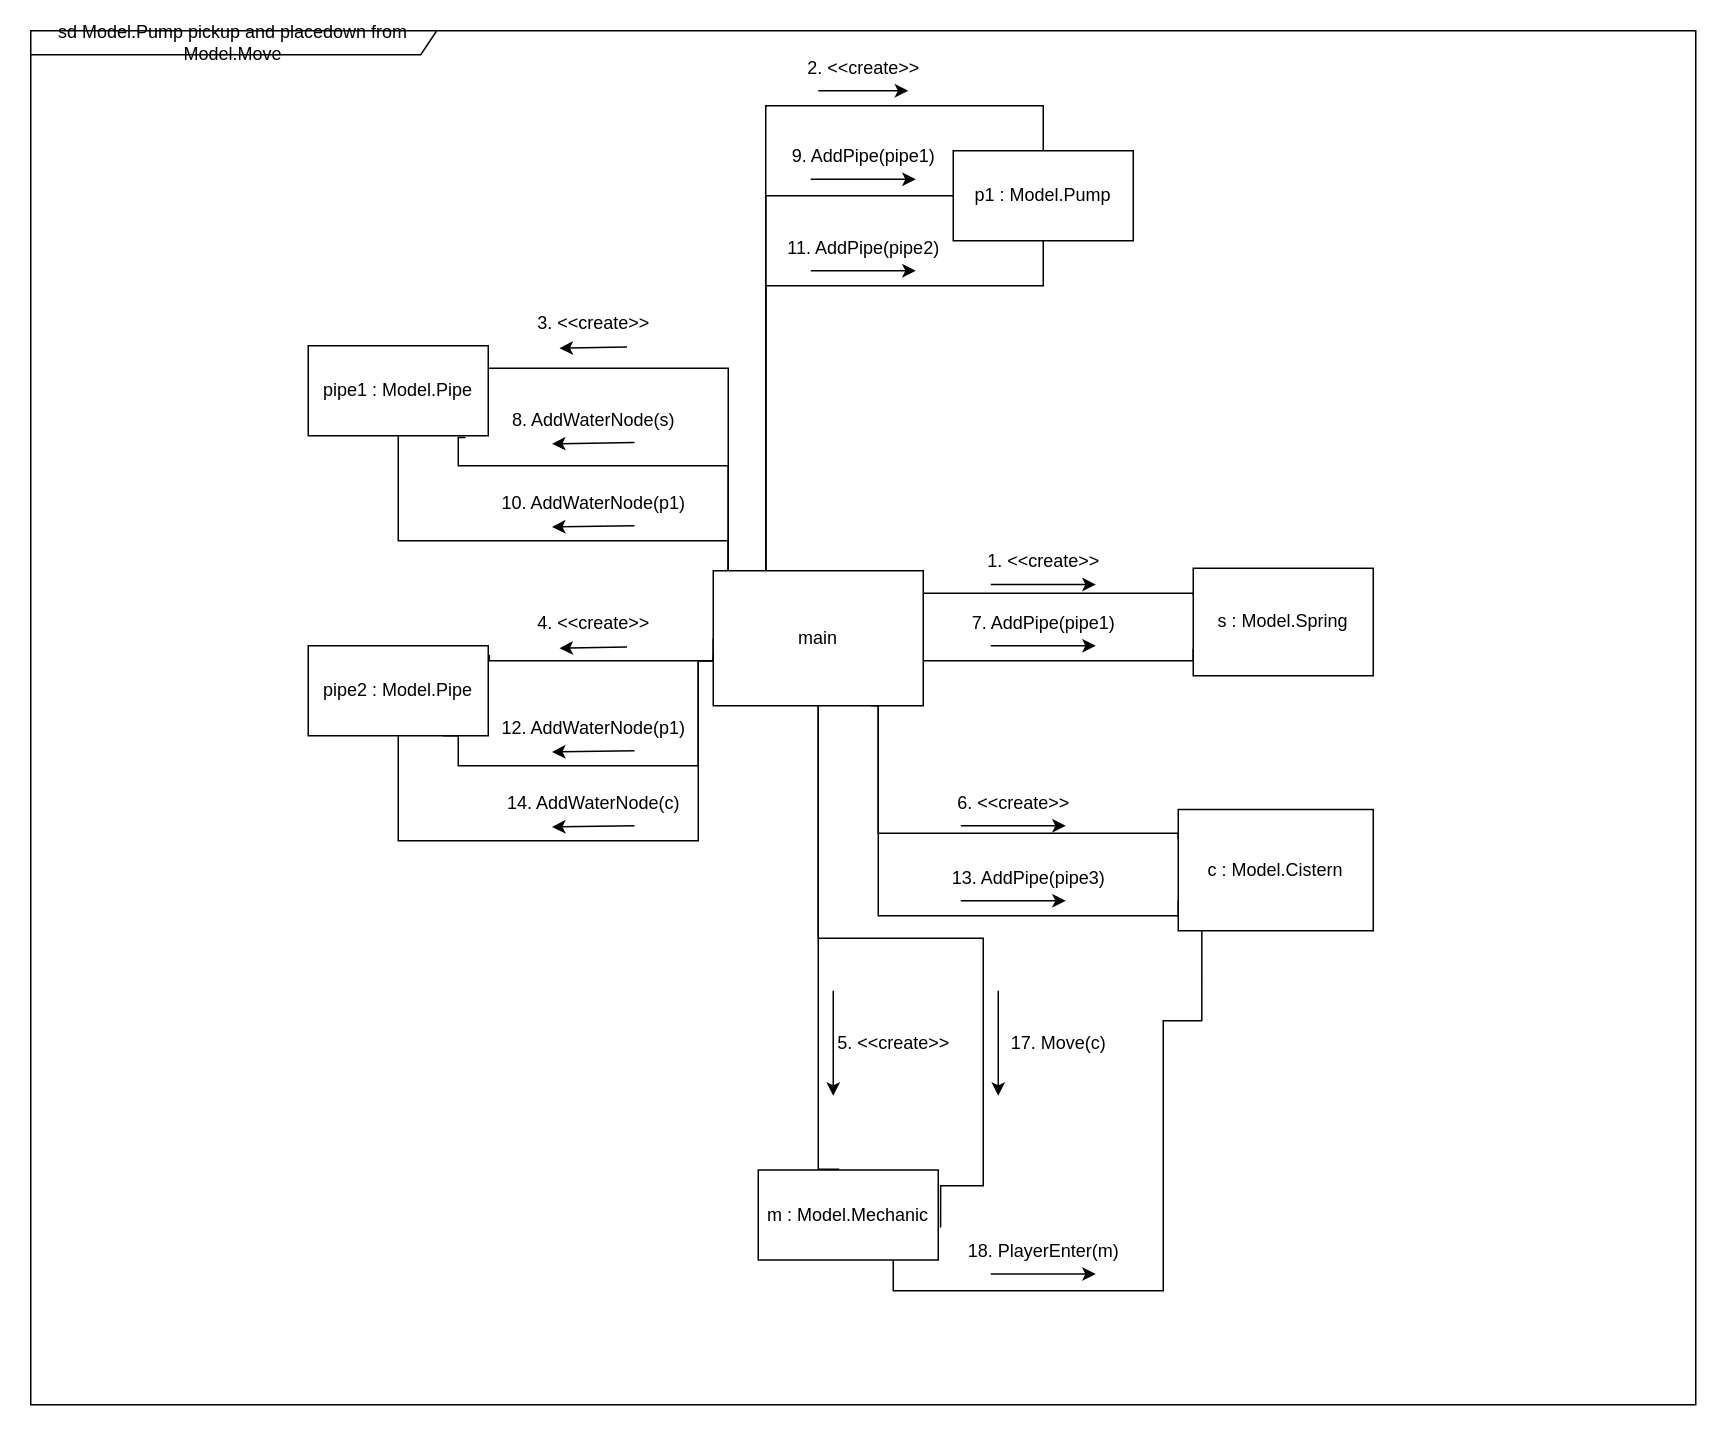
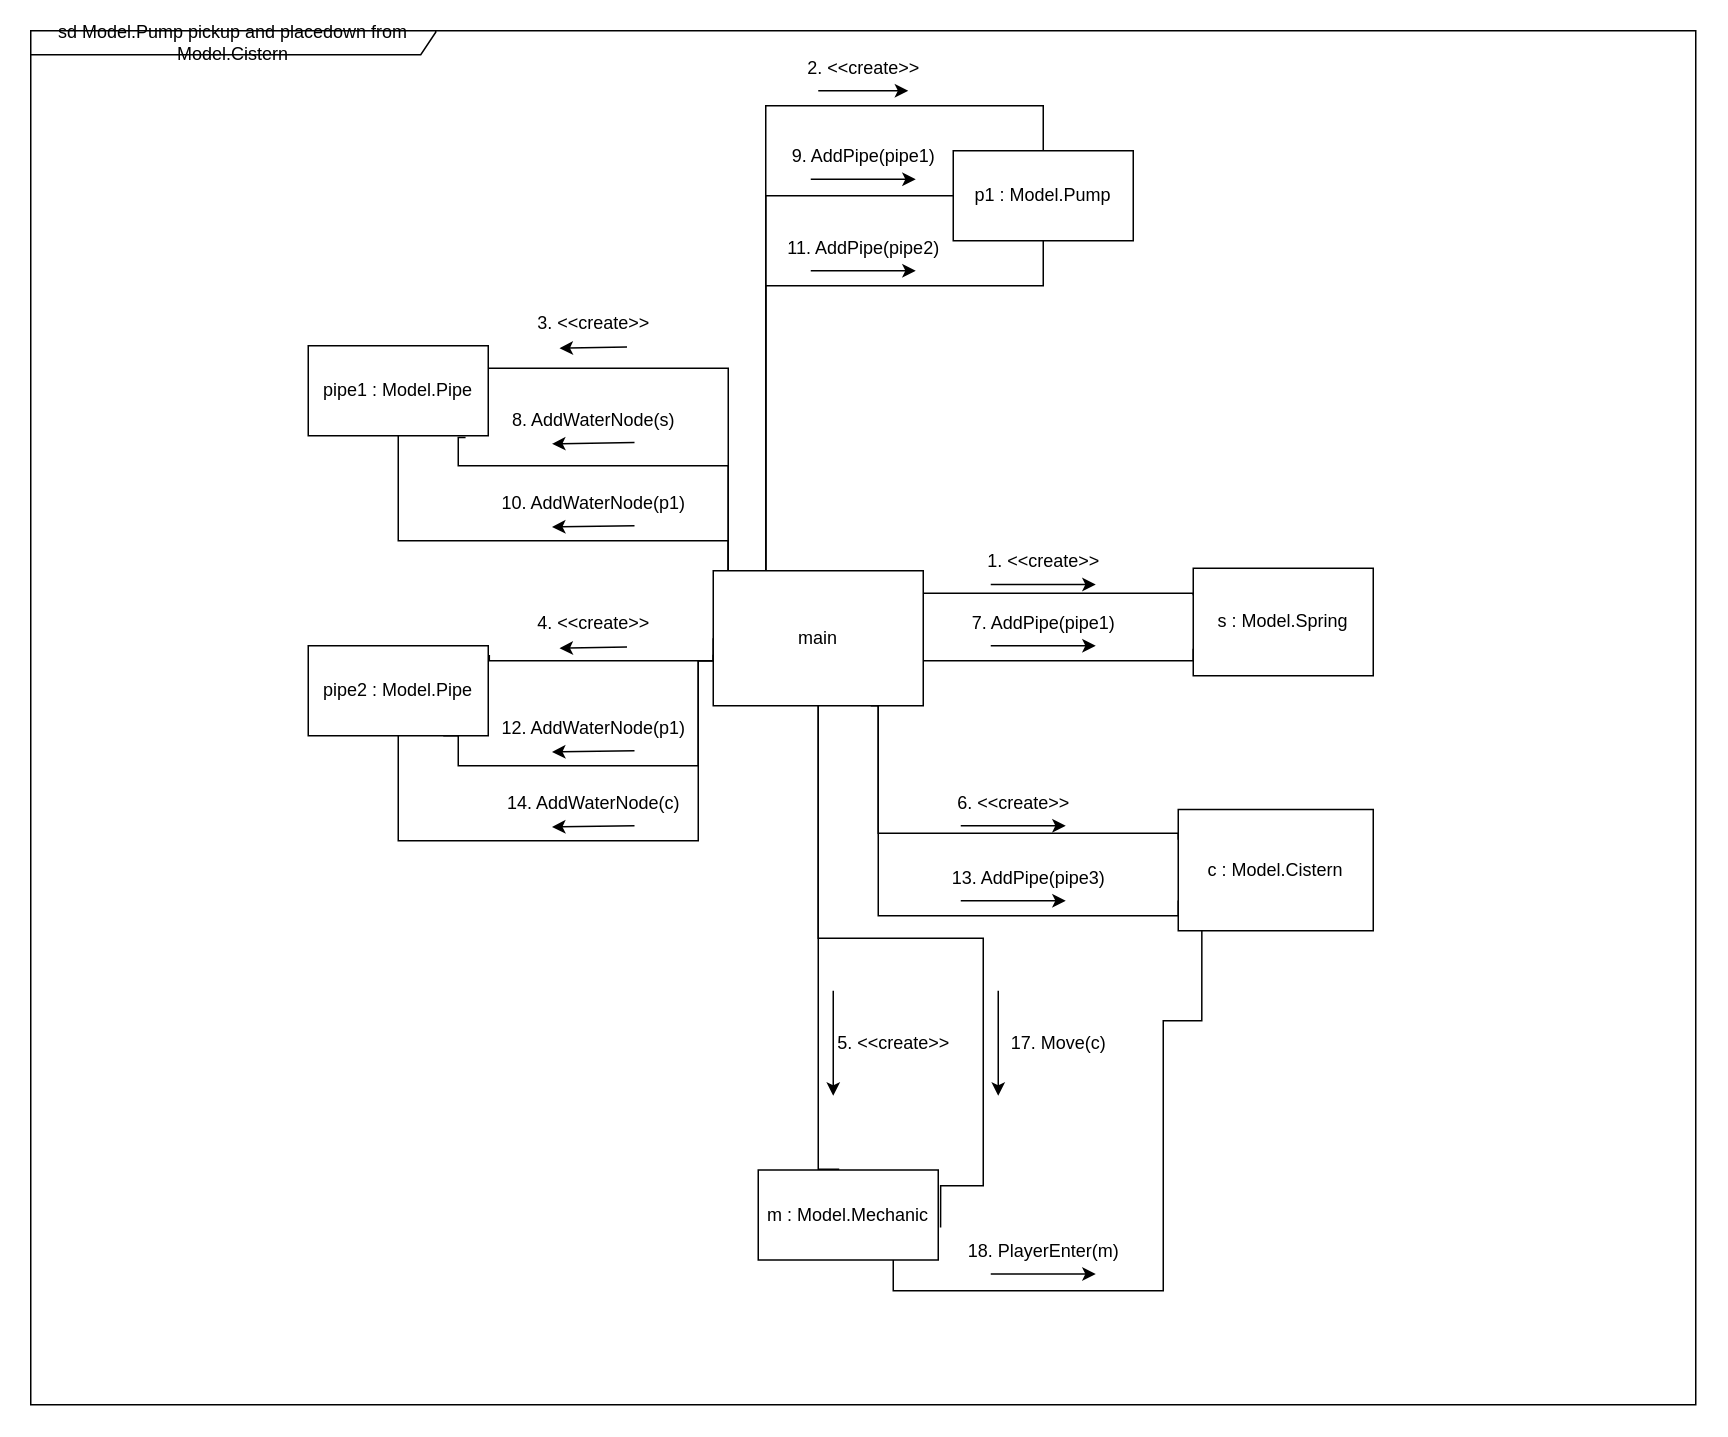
node "sd Model.Pump pickup and placedown from Model.Move": label "sd Model.Pump pickup and placedown from Model.Move" -> "sd Model.Pump pickup and placedown from Model.Cistern"
